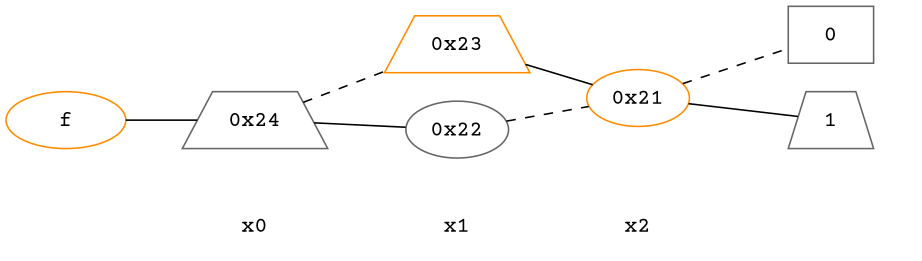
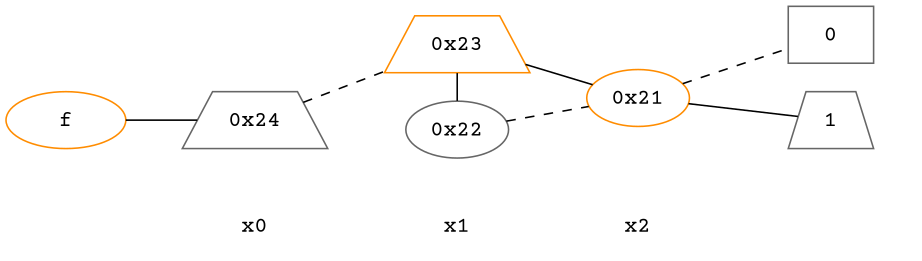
edge "0x24" -- "0x22": now "0x23" -- "0x22"
